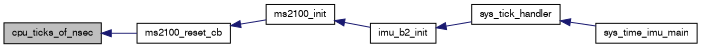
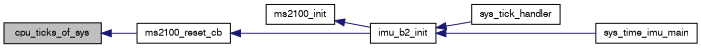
edge "ms2100_init" -> "ms2100_reset_cb": now "imu_b2_init" -> "ms2100_reset_cb"
edge "sys_time_imu_main" -> "sys_tick_handler": now "sys_time_imu_main" -> "imu_b2_init"
node "cpu_ticks_of_nsec": label "cpu_ticks_of_nsec" -> "cpu_ticks_of_sys"
